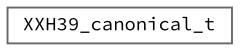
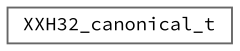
node "XXH39_canonical_t": label "XXH39_canonical_t" -> "XXH32_canonical_t"
